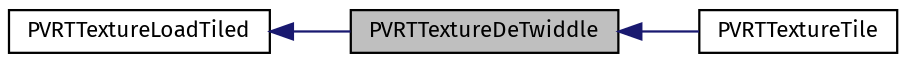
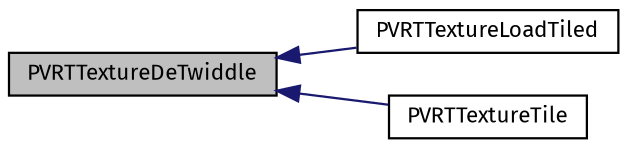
edge "PVRTTextureDeTwiddle" -> "PVRTTextureLoadTiled": reversed
